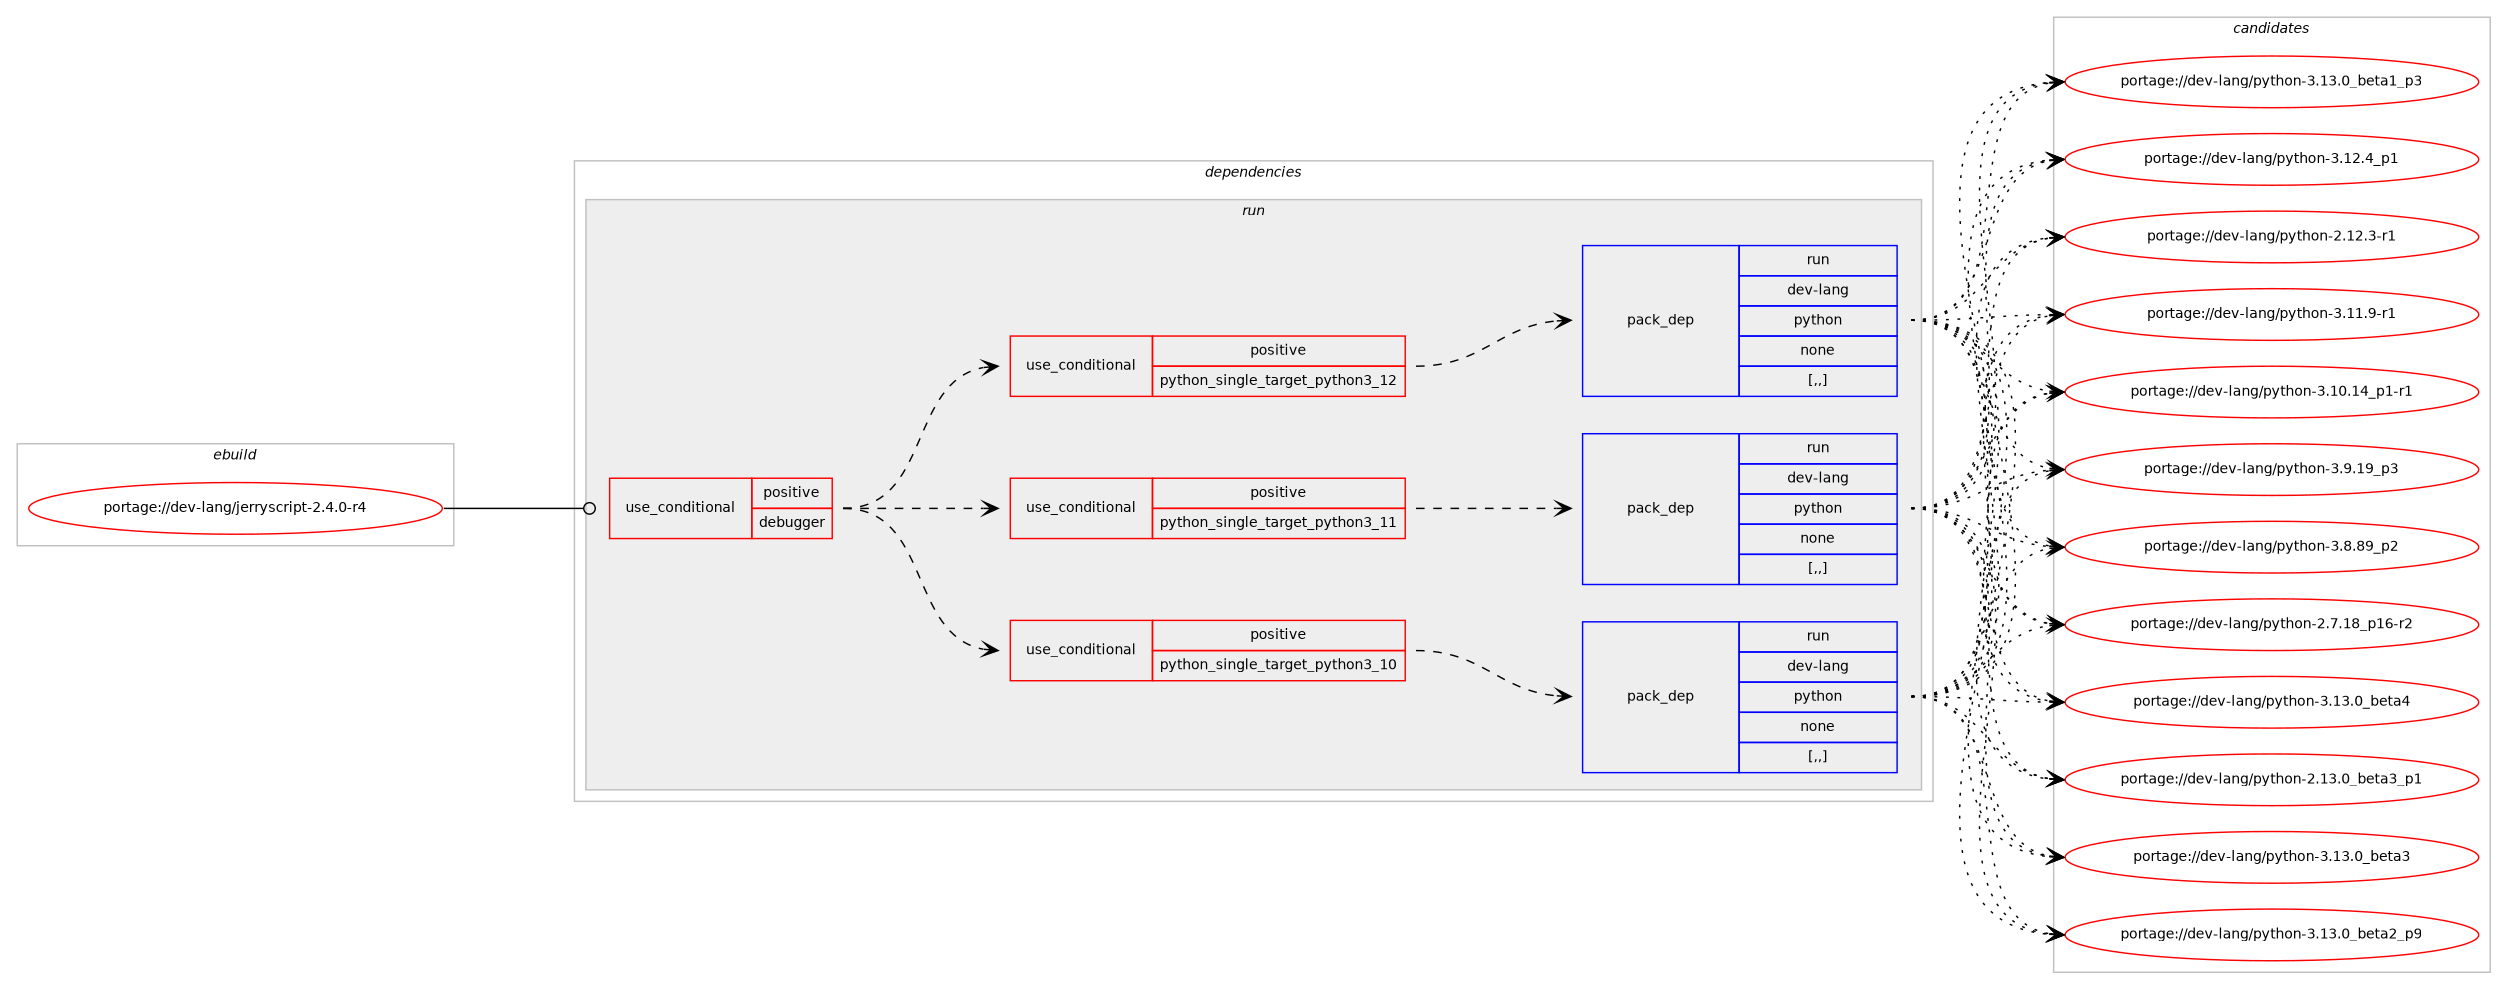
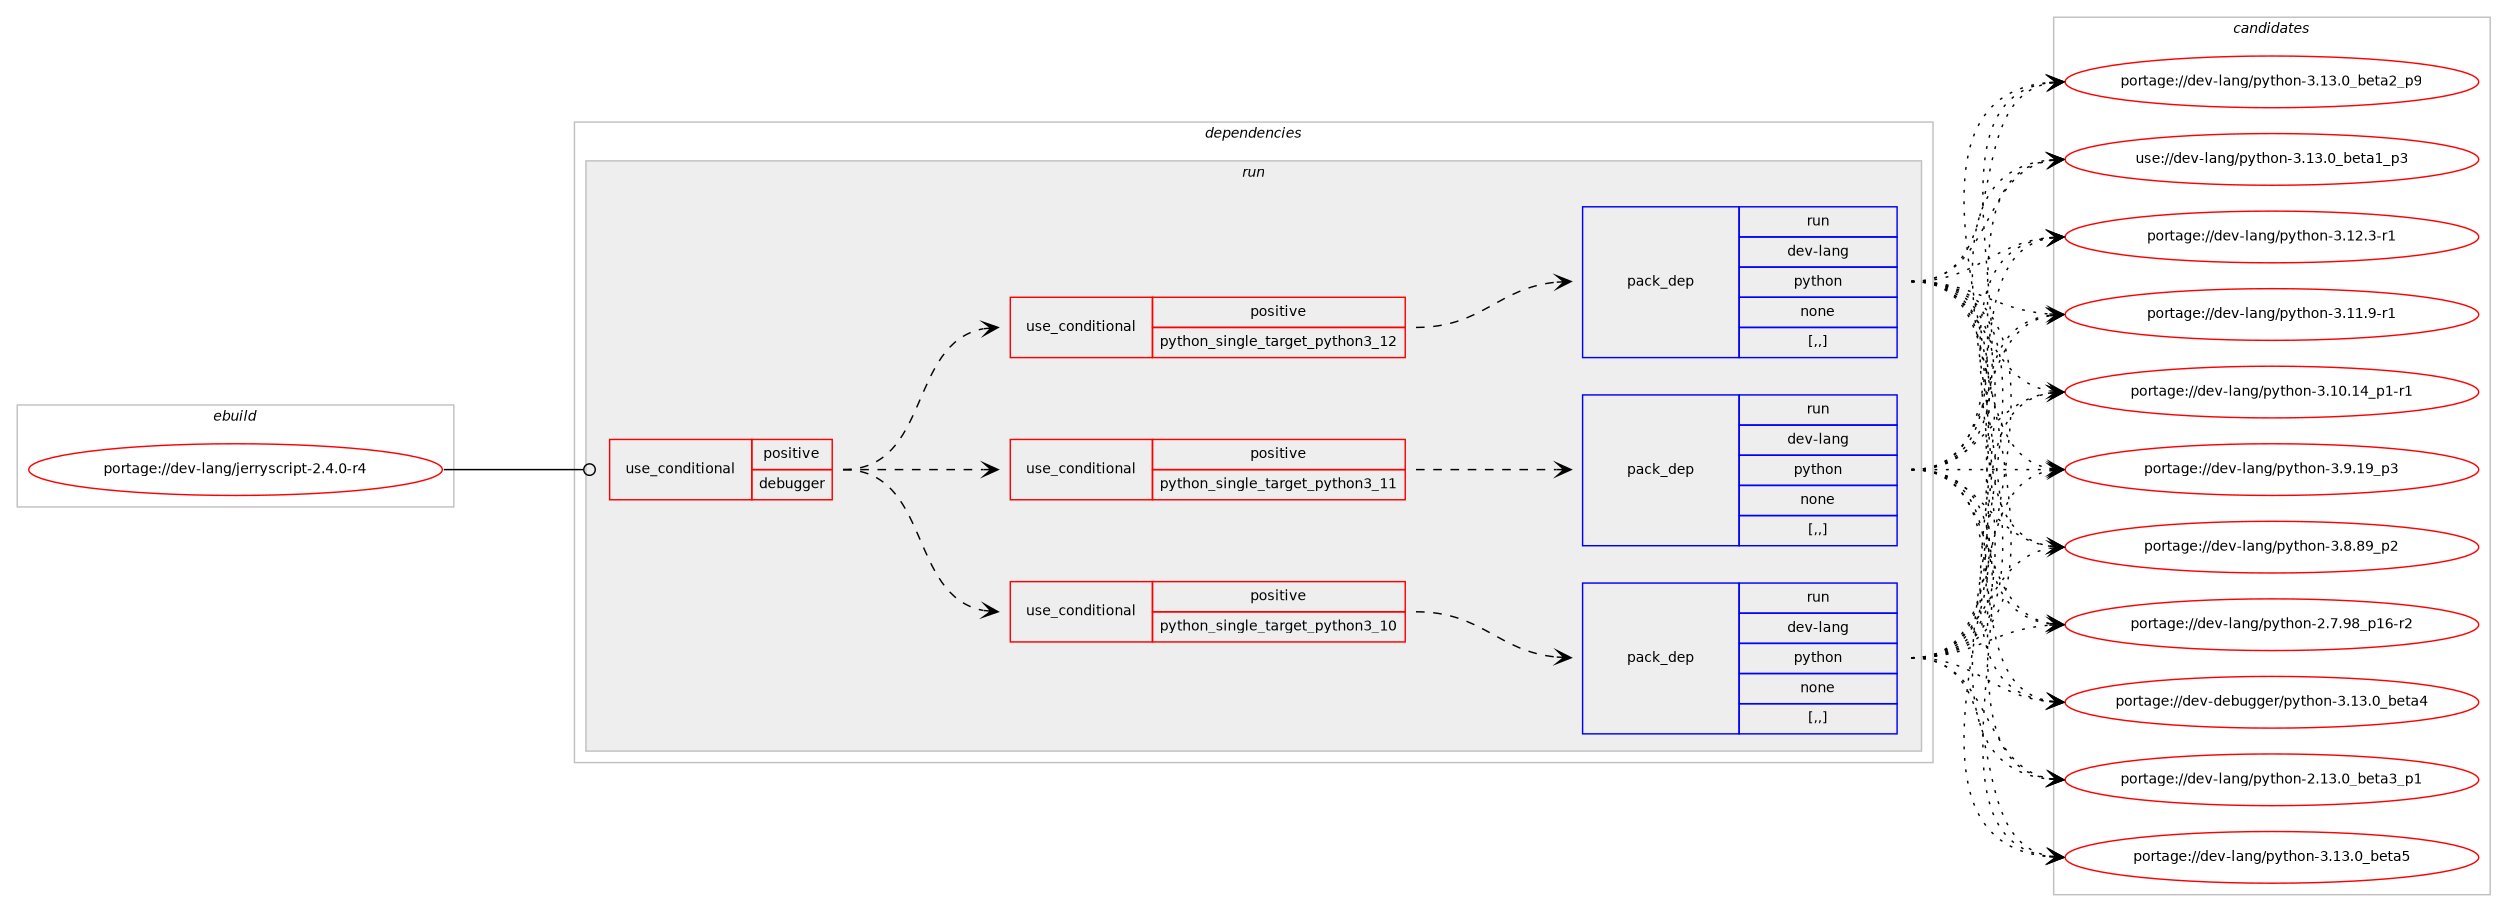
node "portage://dev-lang/python-3.13.0_beta1_p3": label "portage://dev-lang/python-3.13.0_beta1_p3" -> "use://dev-lang/python-3.13.0_beta1_p3"
node "portage://dev-lang/python-3.12.4_p1": removed
node "portage://dev-lang/python-2.12.3-r1": label "portage://dev-lang/python-2.12.3-r1" -> "portage://dev-lang/python-3.12.3-r1"
node "portage://dev-lang/python-2.7.18_p16-r2": label "portage://dev-lang/python-2.7.18_p16-r2" -> "portage://dev-lang/python-2.7.98_p16-r2"
node "portage://dev-lang/python-3.13.0_beta4": label "portage://dev-lang/python-3.13.0_beta4" -> "portage://dev-debugger/python-3.13.0_beta4"
node "portage://dev-lang/python-3.13.0_beta3": label "portage://dev-lang/python-3.13.0_beta3" -> "portage://dev-lang/python-3.13.0_beta5"
